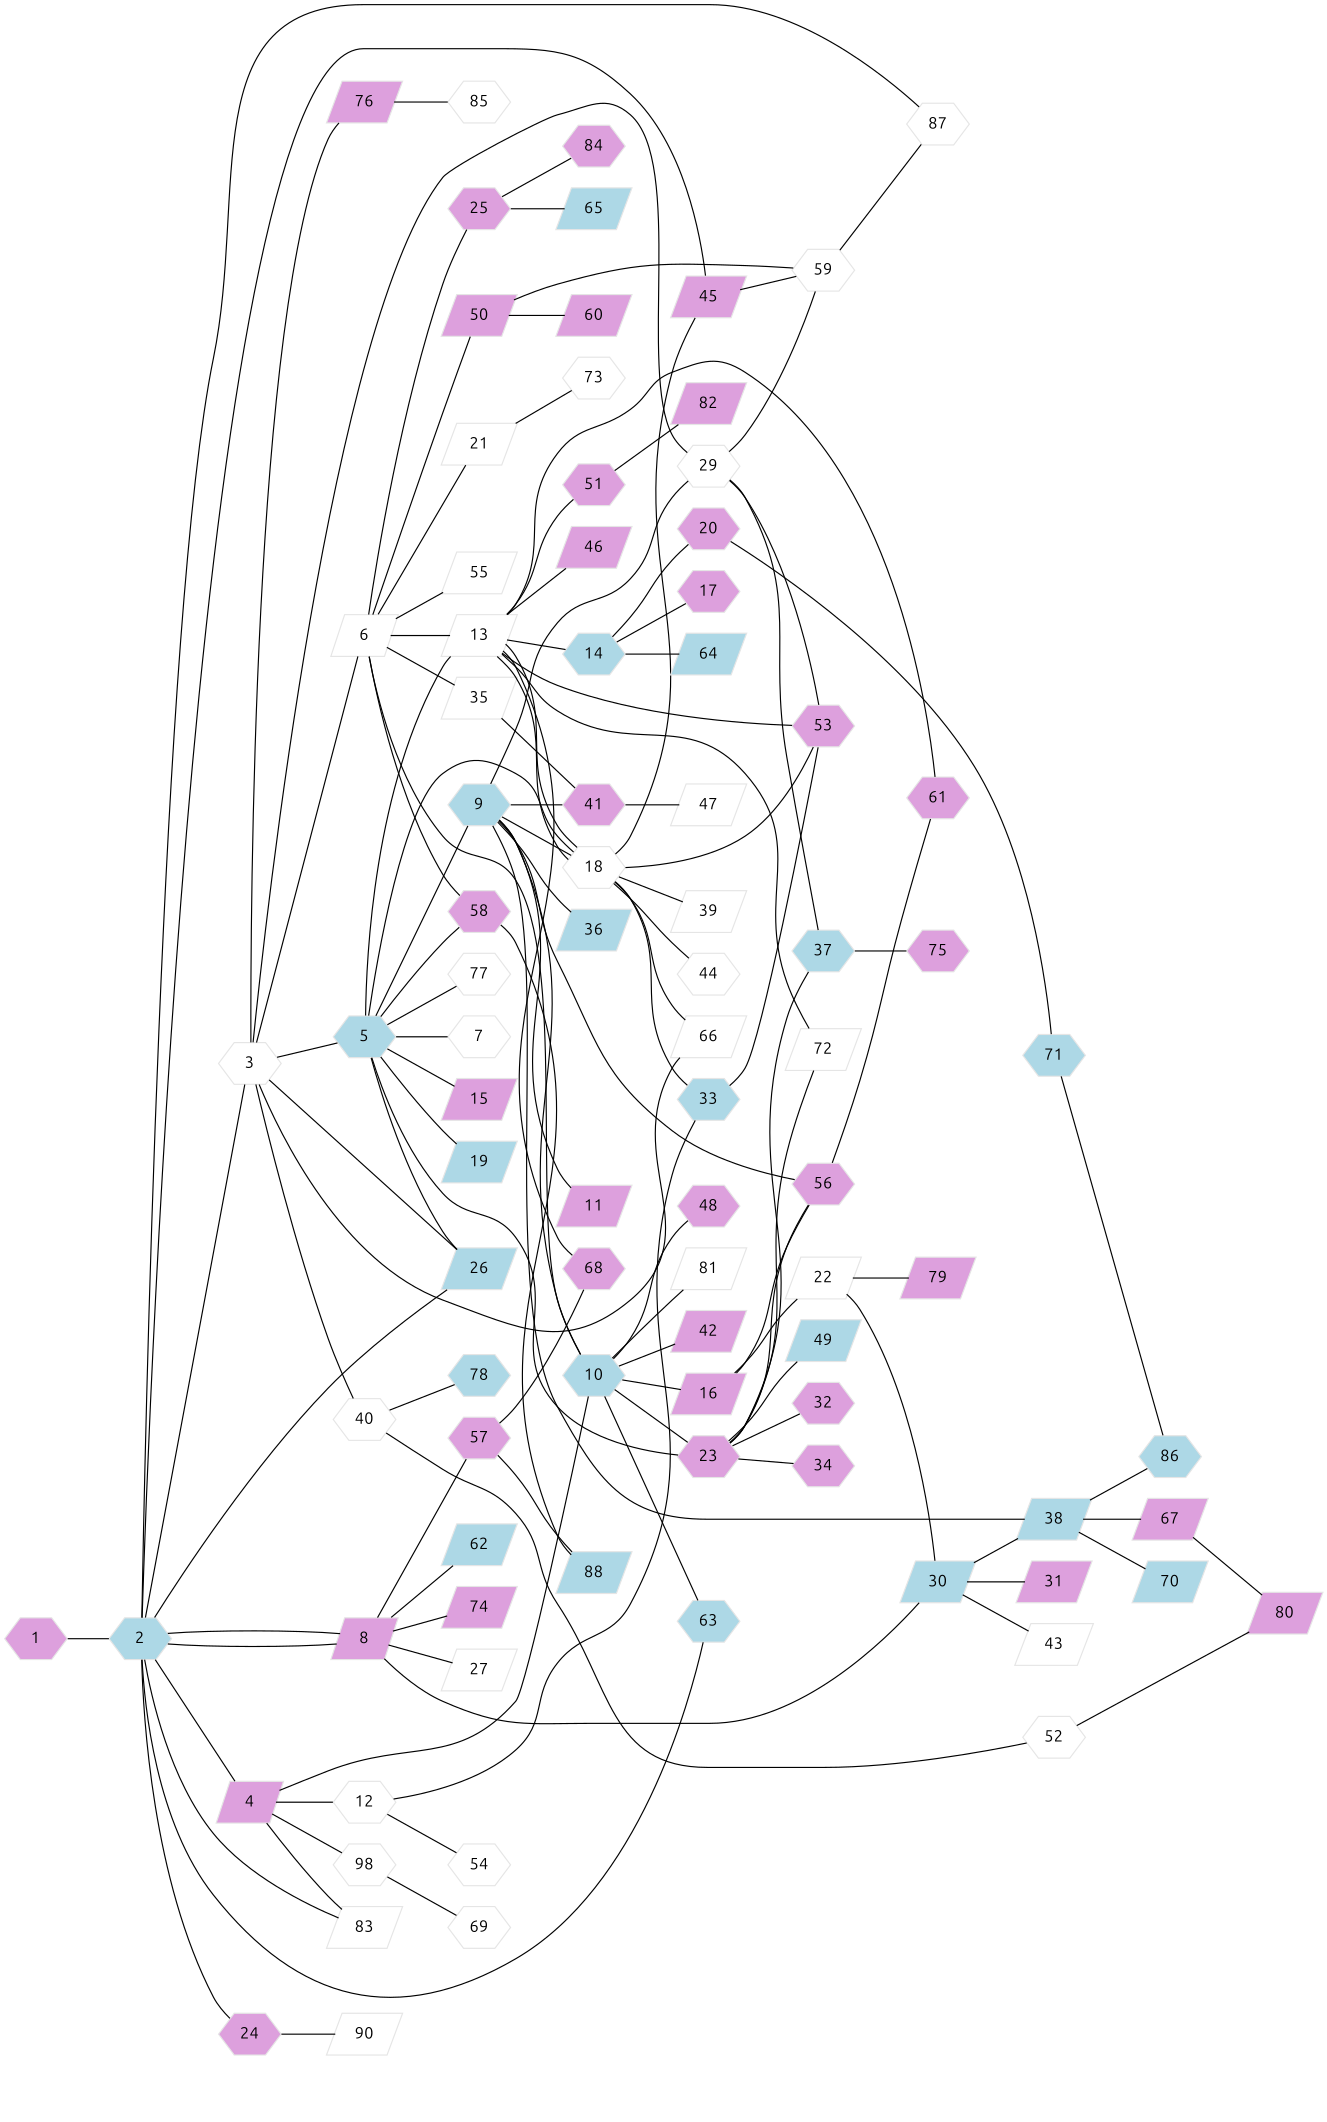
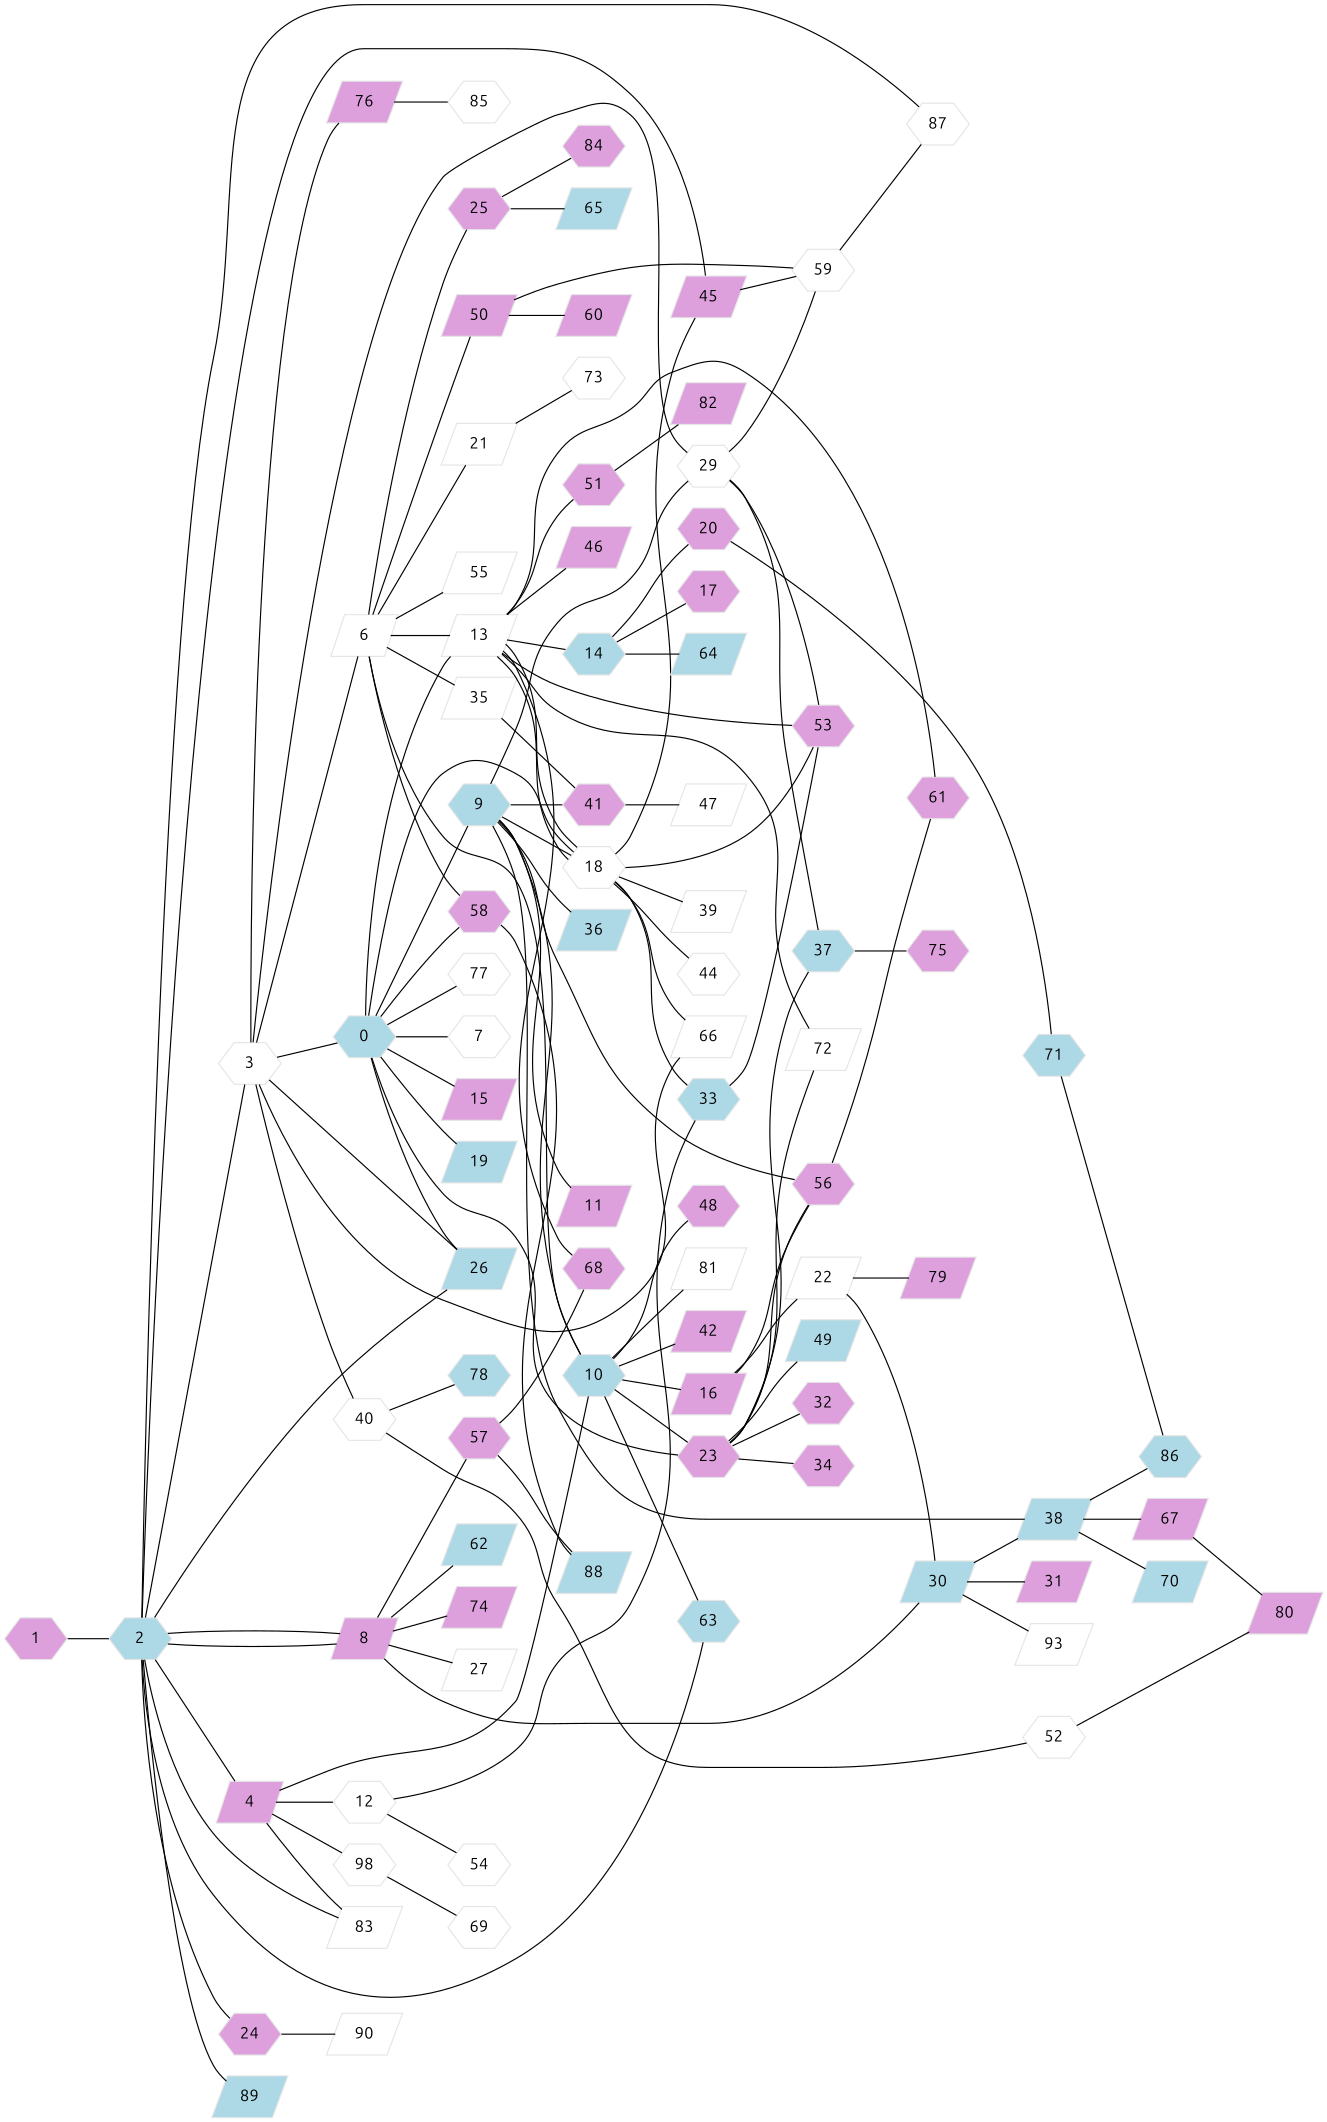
node "5": label "5" -> "0"
node "43": label "43" -> "93"
node "89": added
